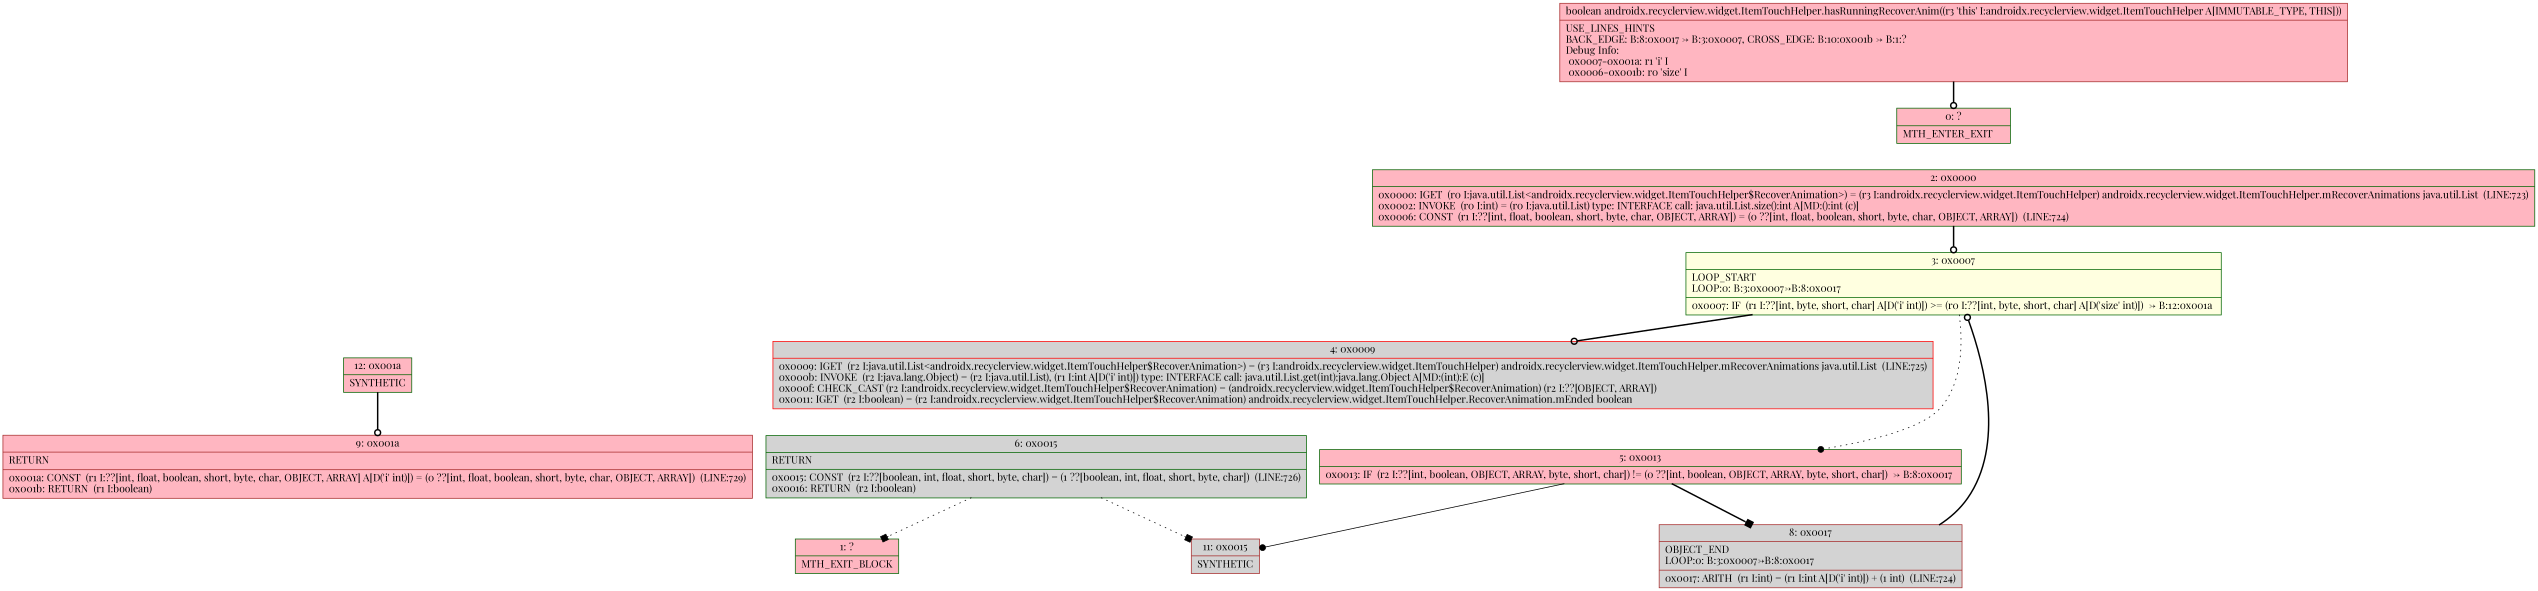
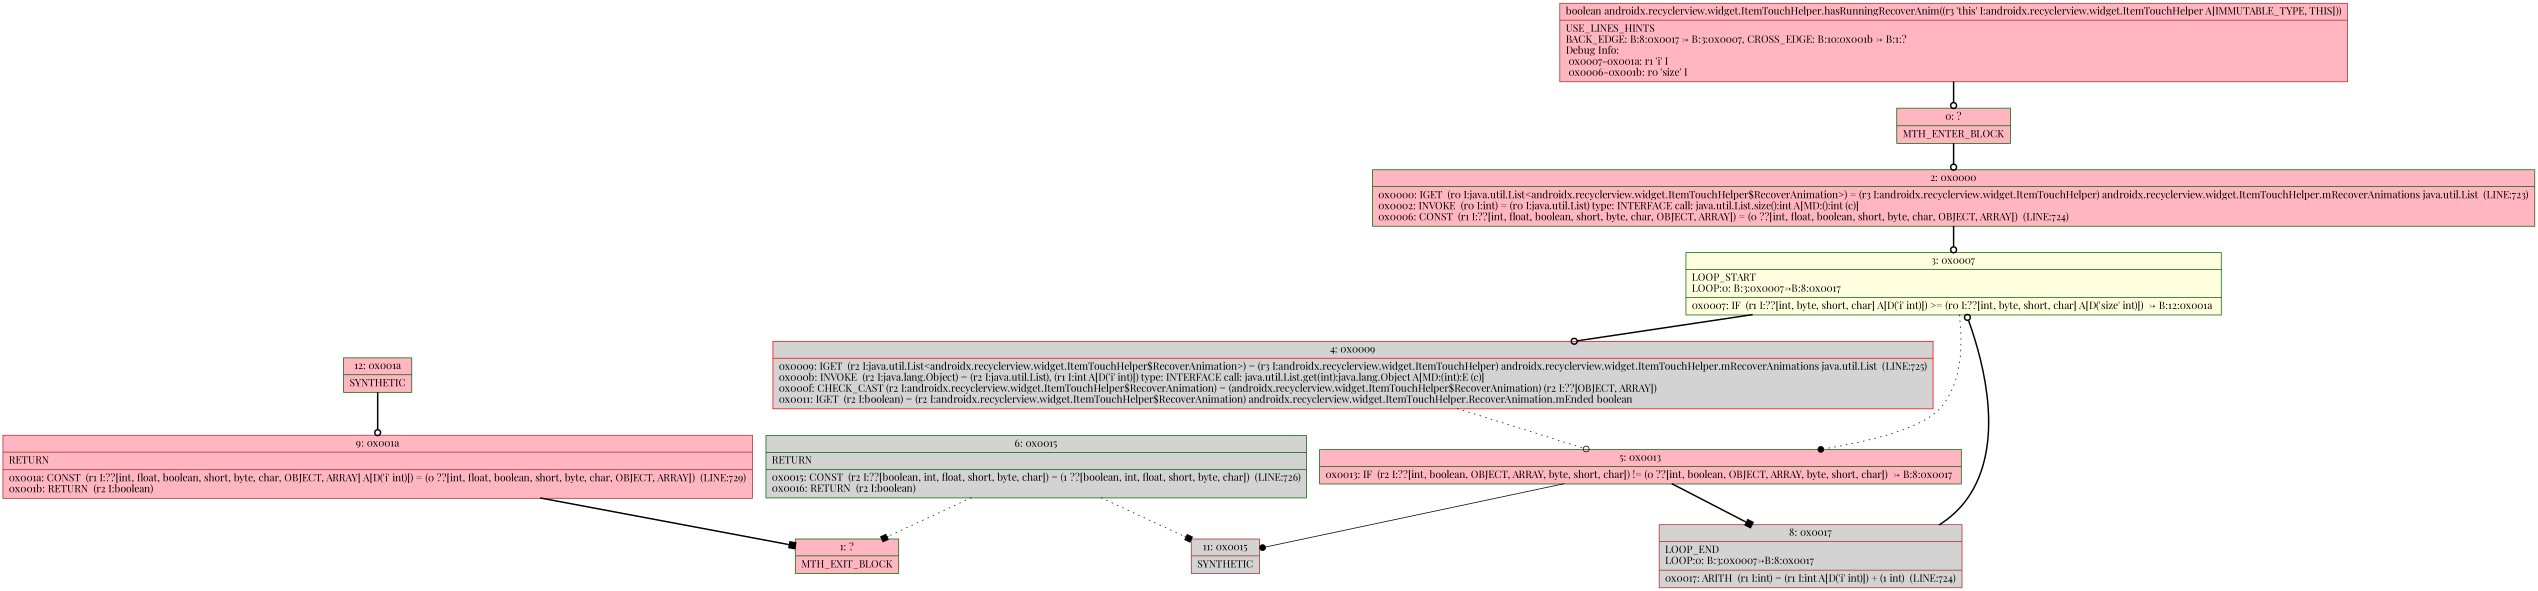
node "0: ?": text "MTH_ENTER_EXIT" -> "MTH_ENTER_BLOCK"
edge "0: ?" -> "2: 0x0000": added
edge "4: 0x0009" -> "5: 0x0013": added
node "9: 0x001a": text "0x001b: RETURN  (r1 I:boolean)" -> "0x001b: RETURN  (r2 I:boolean)"
edge "9: 0x001a" -> "1: ?": added
node "8: 0x0017": text "OBJECT_END" -> "LOOP_END"
